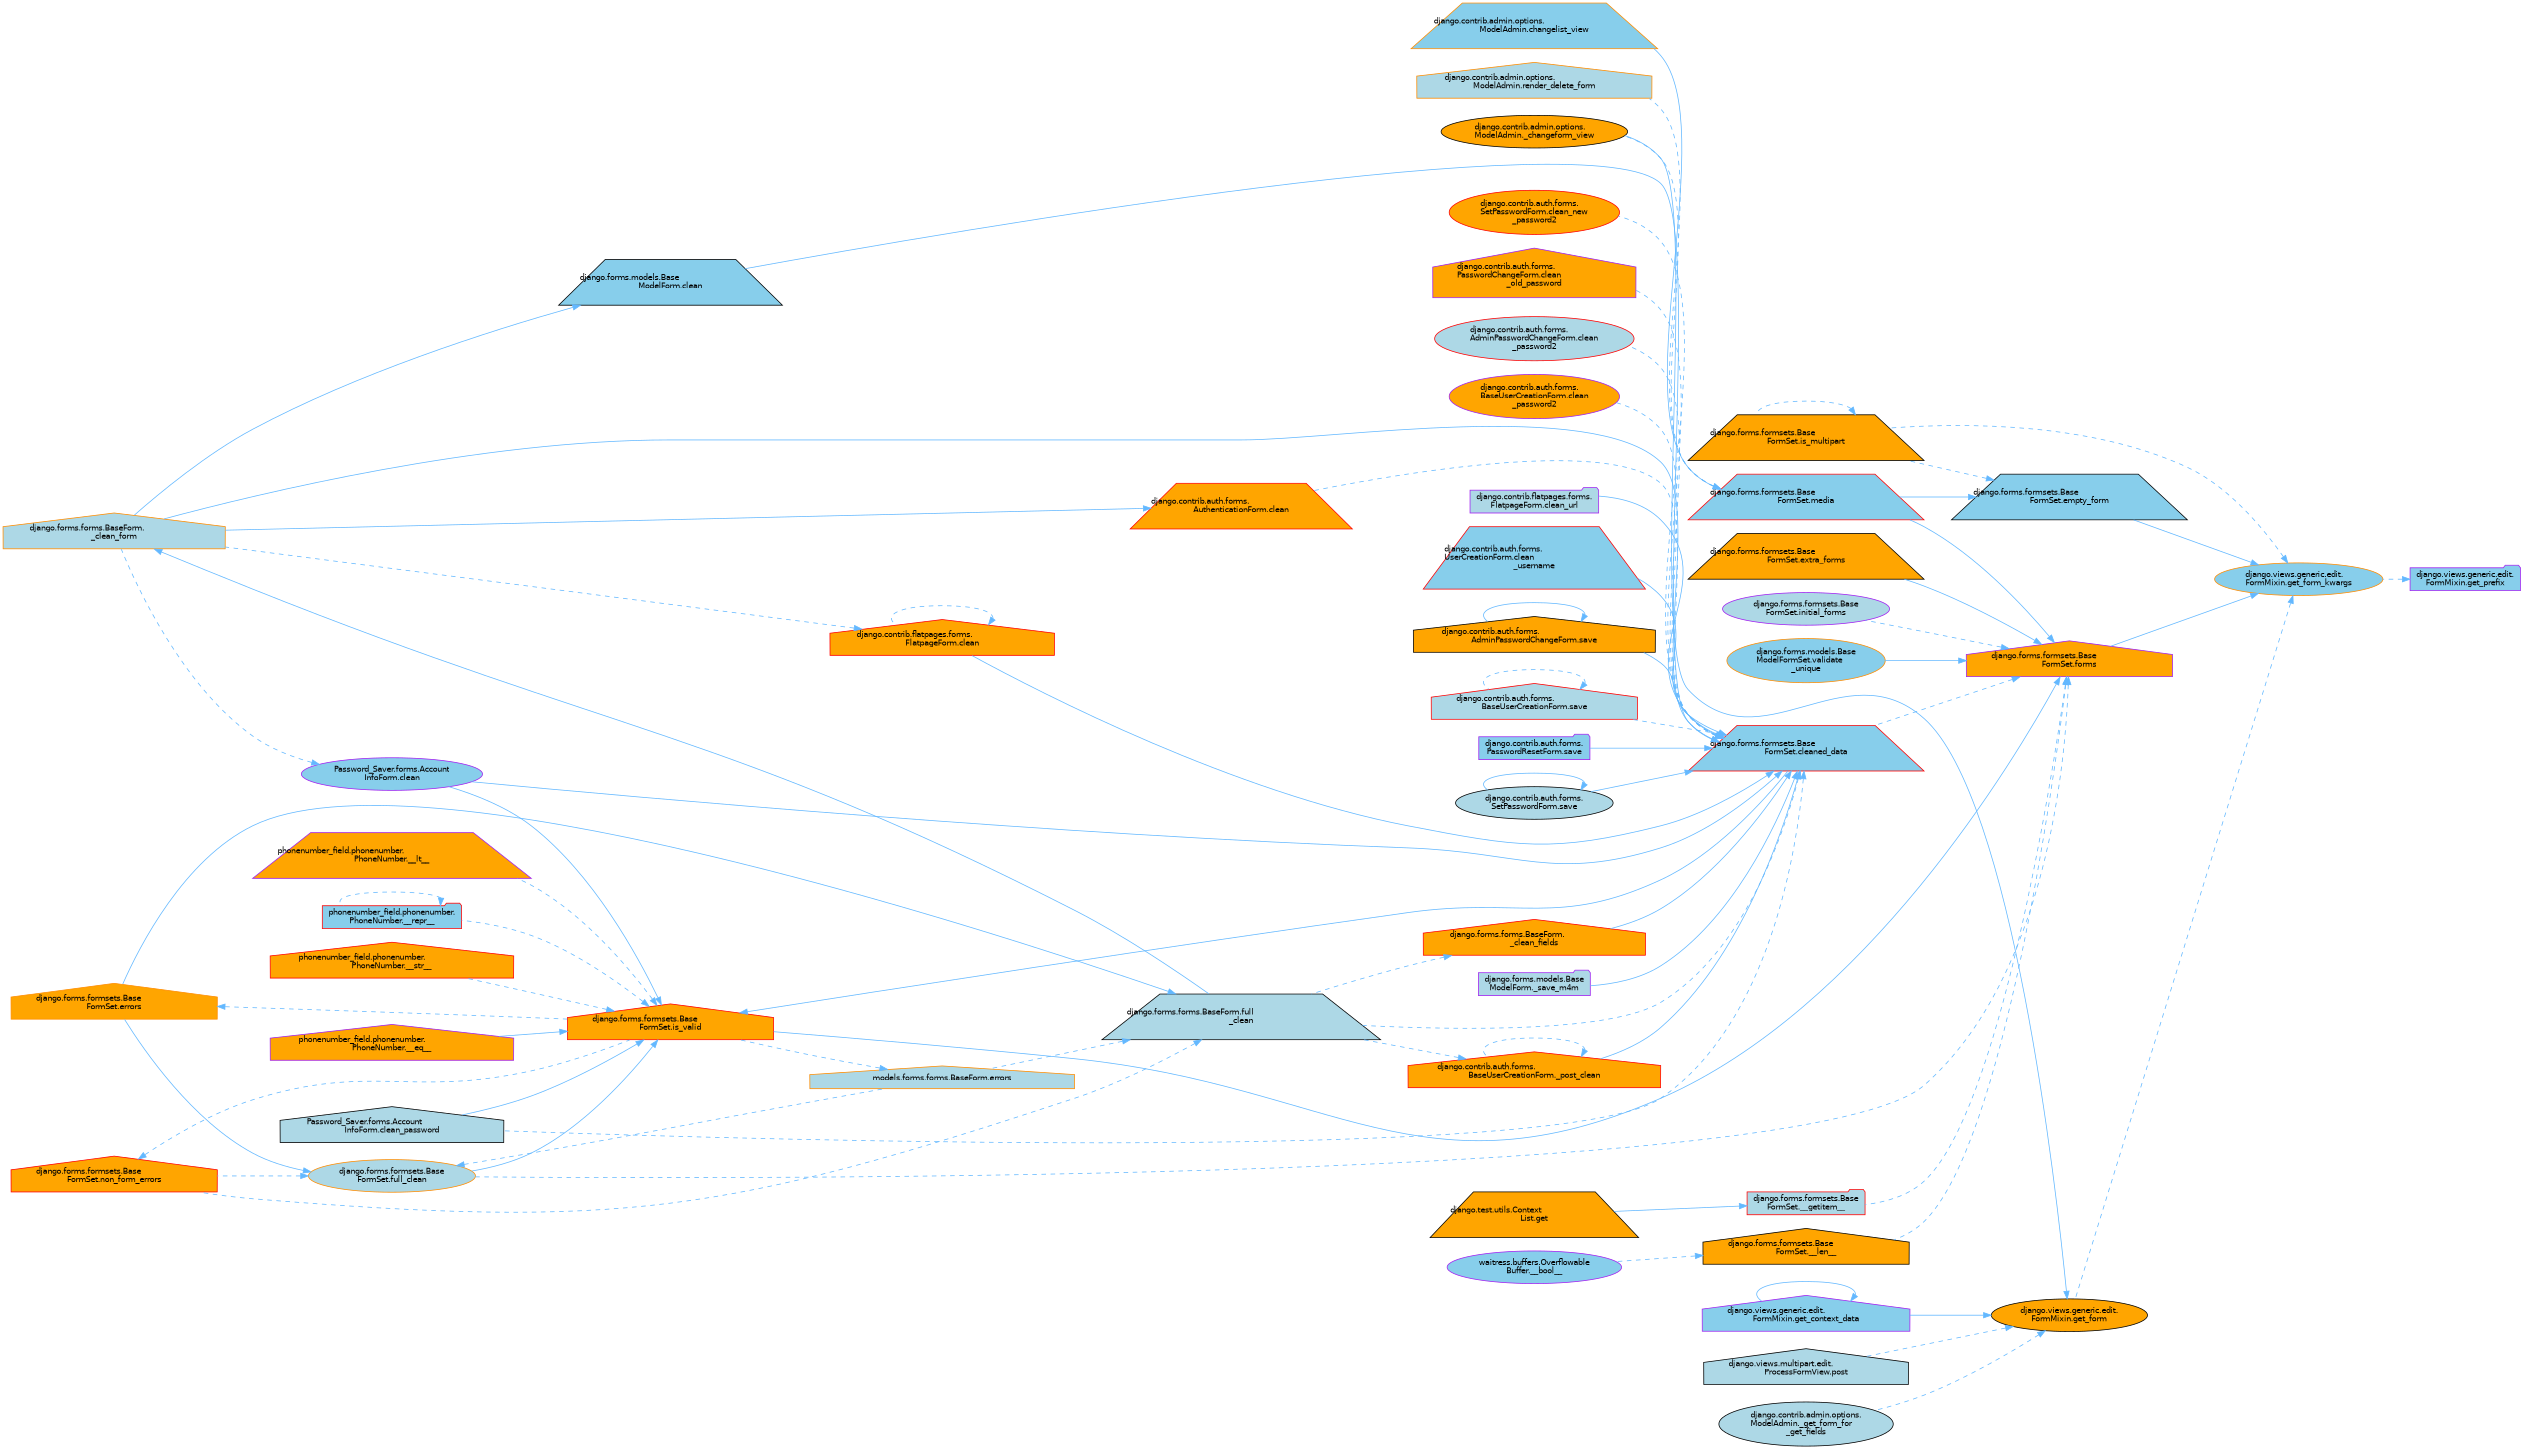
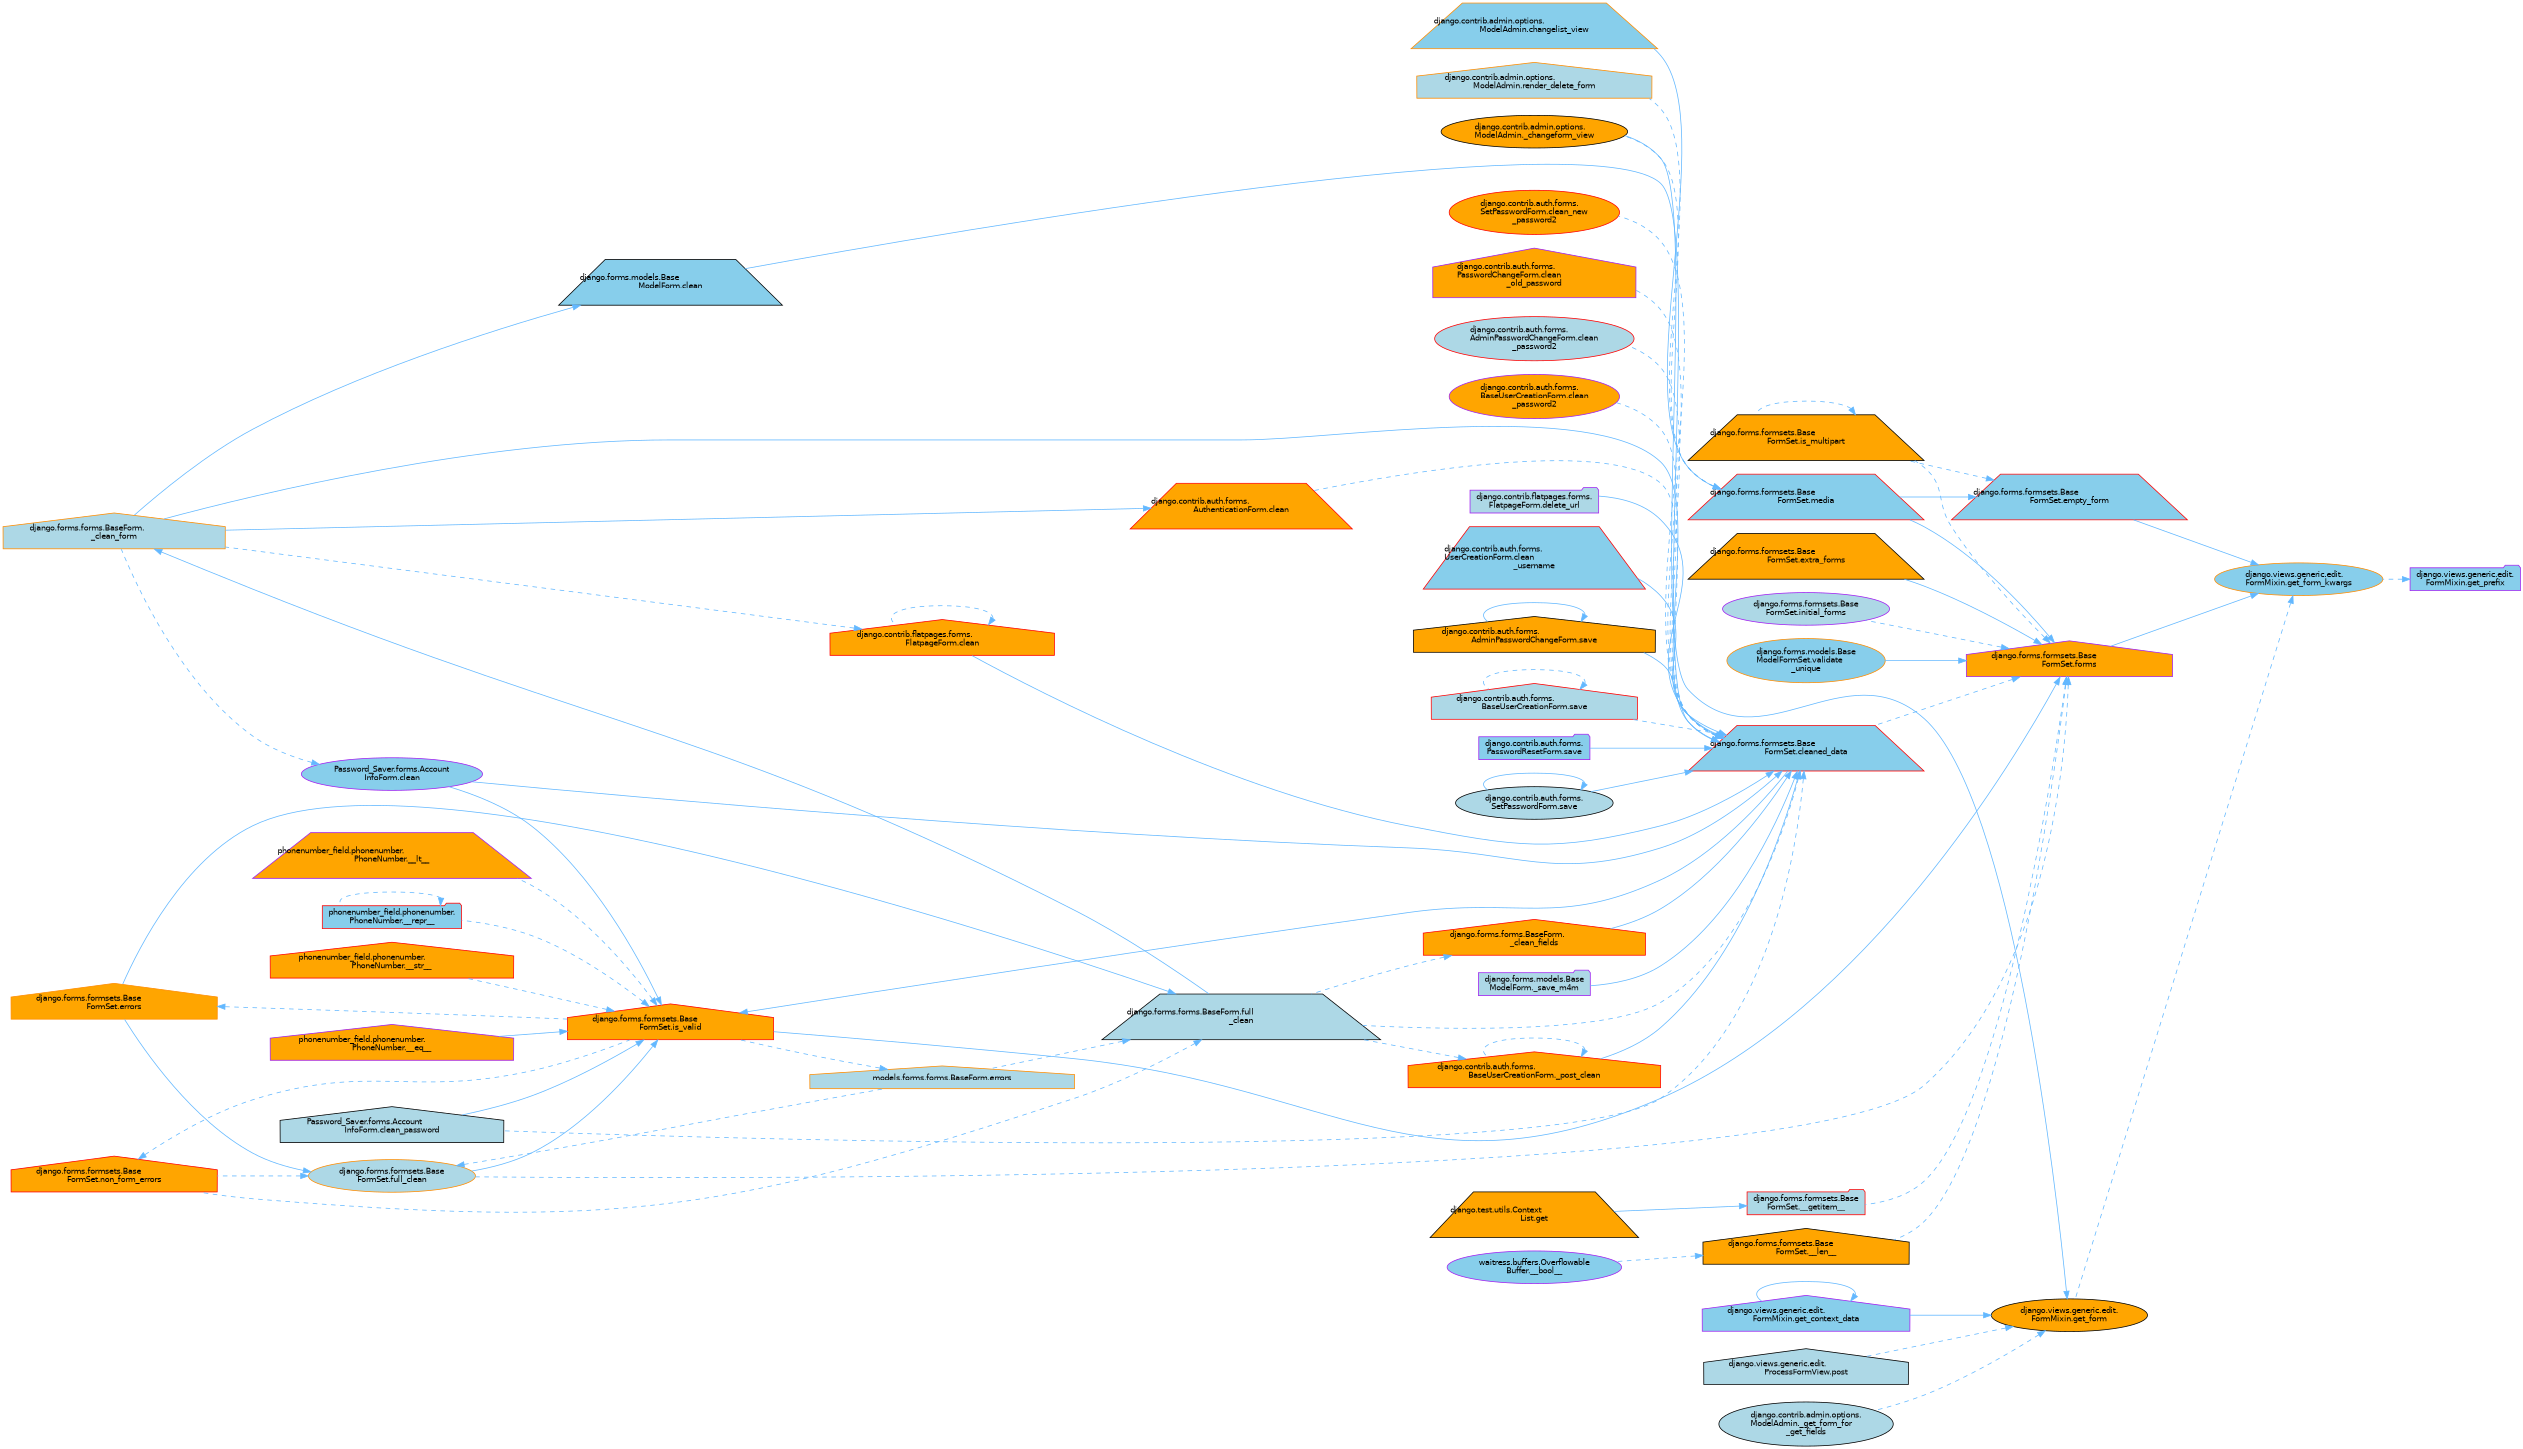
edge "django.forms.formsets.Base FormSet.is_multipart" -> "django.views.generic.edit. FormMixin.get_form_kwargs": now "django.forms.formsets.Base FormSet.is_multipart" -> "django.forms.formsets.Base FormSet.forms"
node "django.forms.formsets.Base FormSet.empty_form": color black -> red
node "django.contrib.flatpages.forms. FlatpageForm.clean_url": label "django.contrib.flatpages.forms. FlatpageForm.clean_url" -> "django.contrib.flatpages.forms. FlatpageForm.delete_url"
node "django.views.multipart.edit. ProcessFormView.post": label "django.views.multipart.edit. ProcessFormView.post" -> "django.views.generic.edit. ProcessFormView.post"
